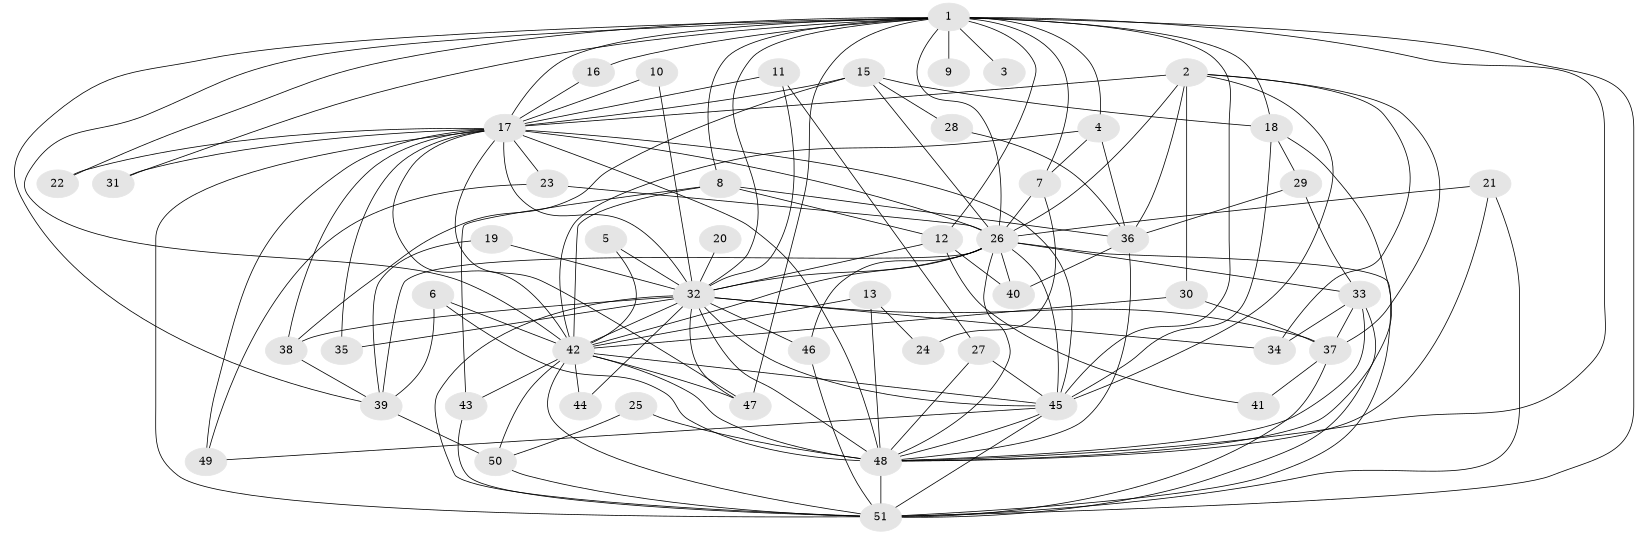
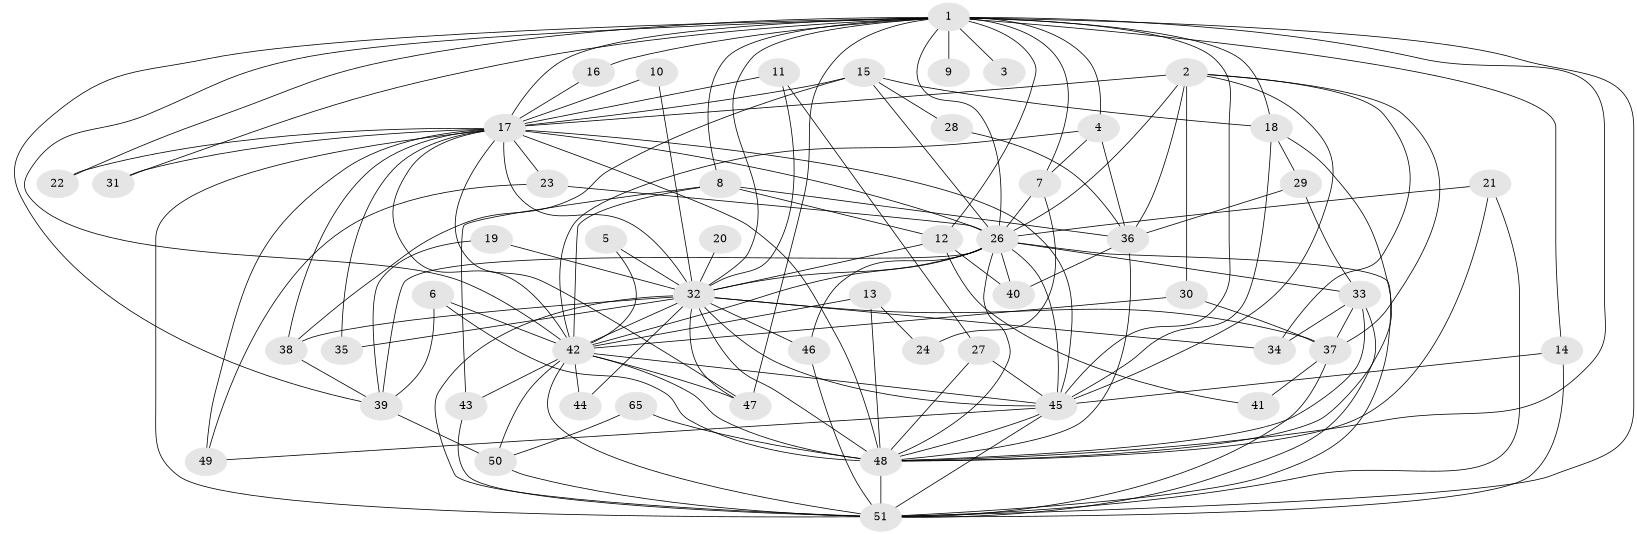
node "14": added
node "25": label "25" -> "65"
